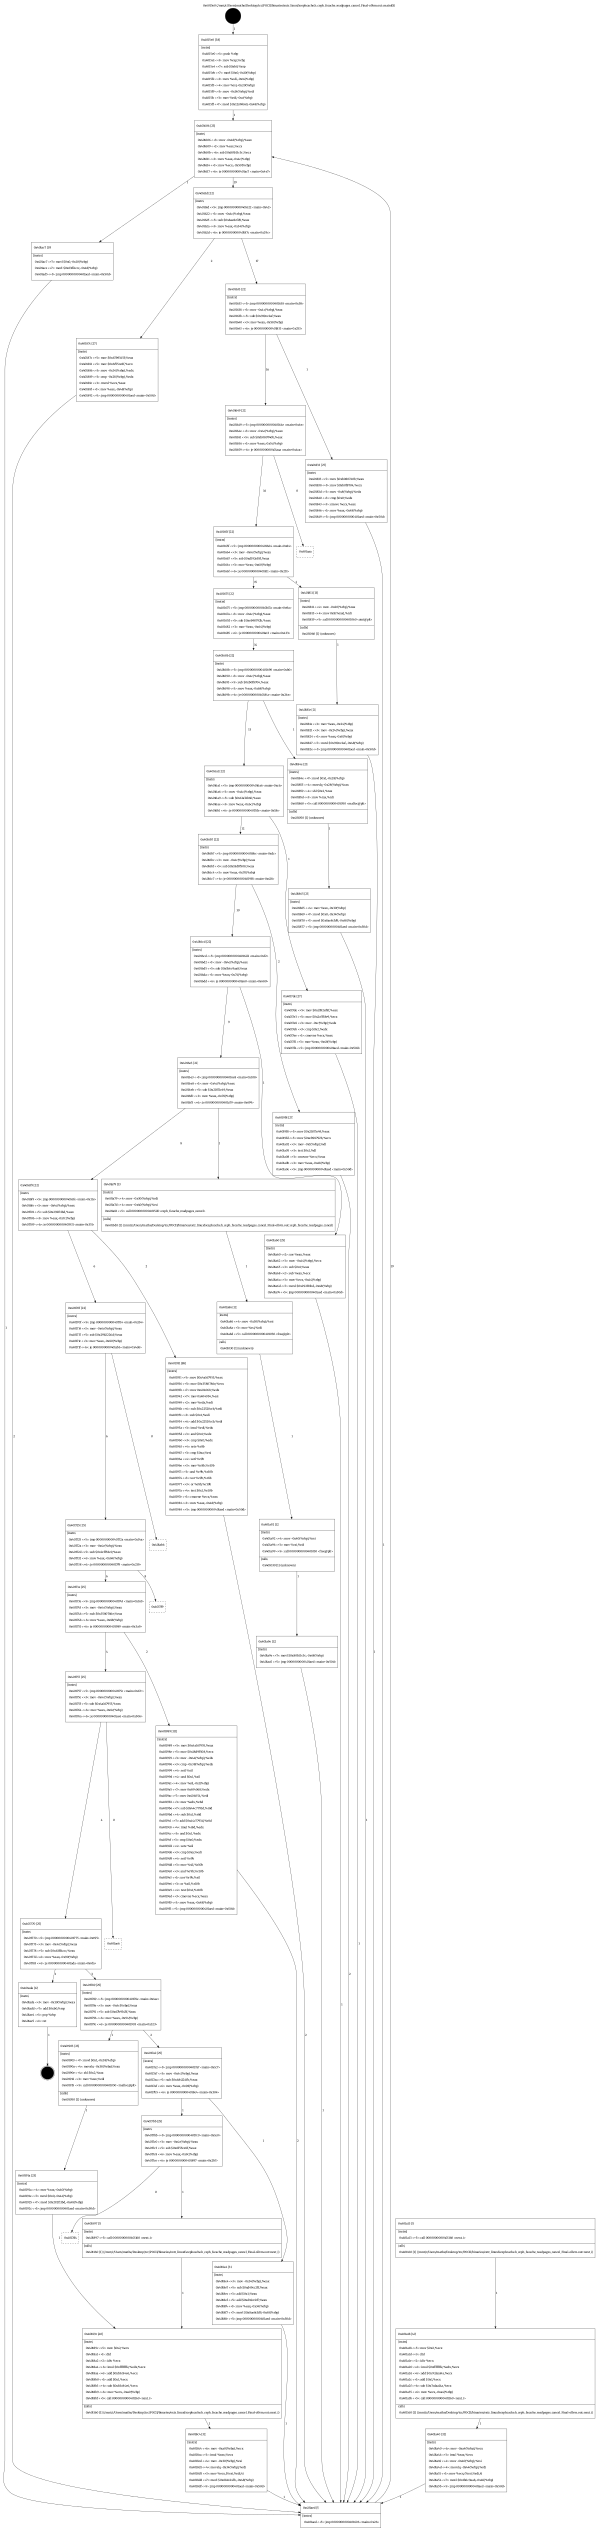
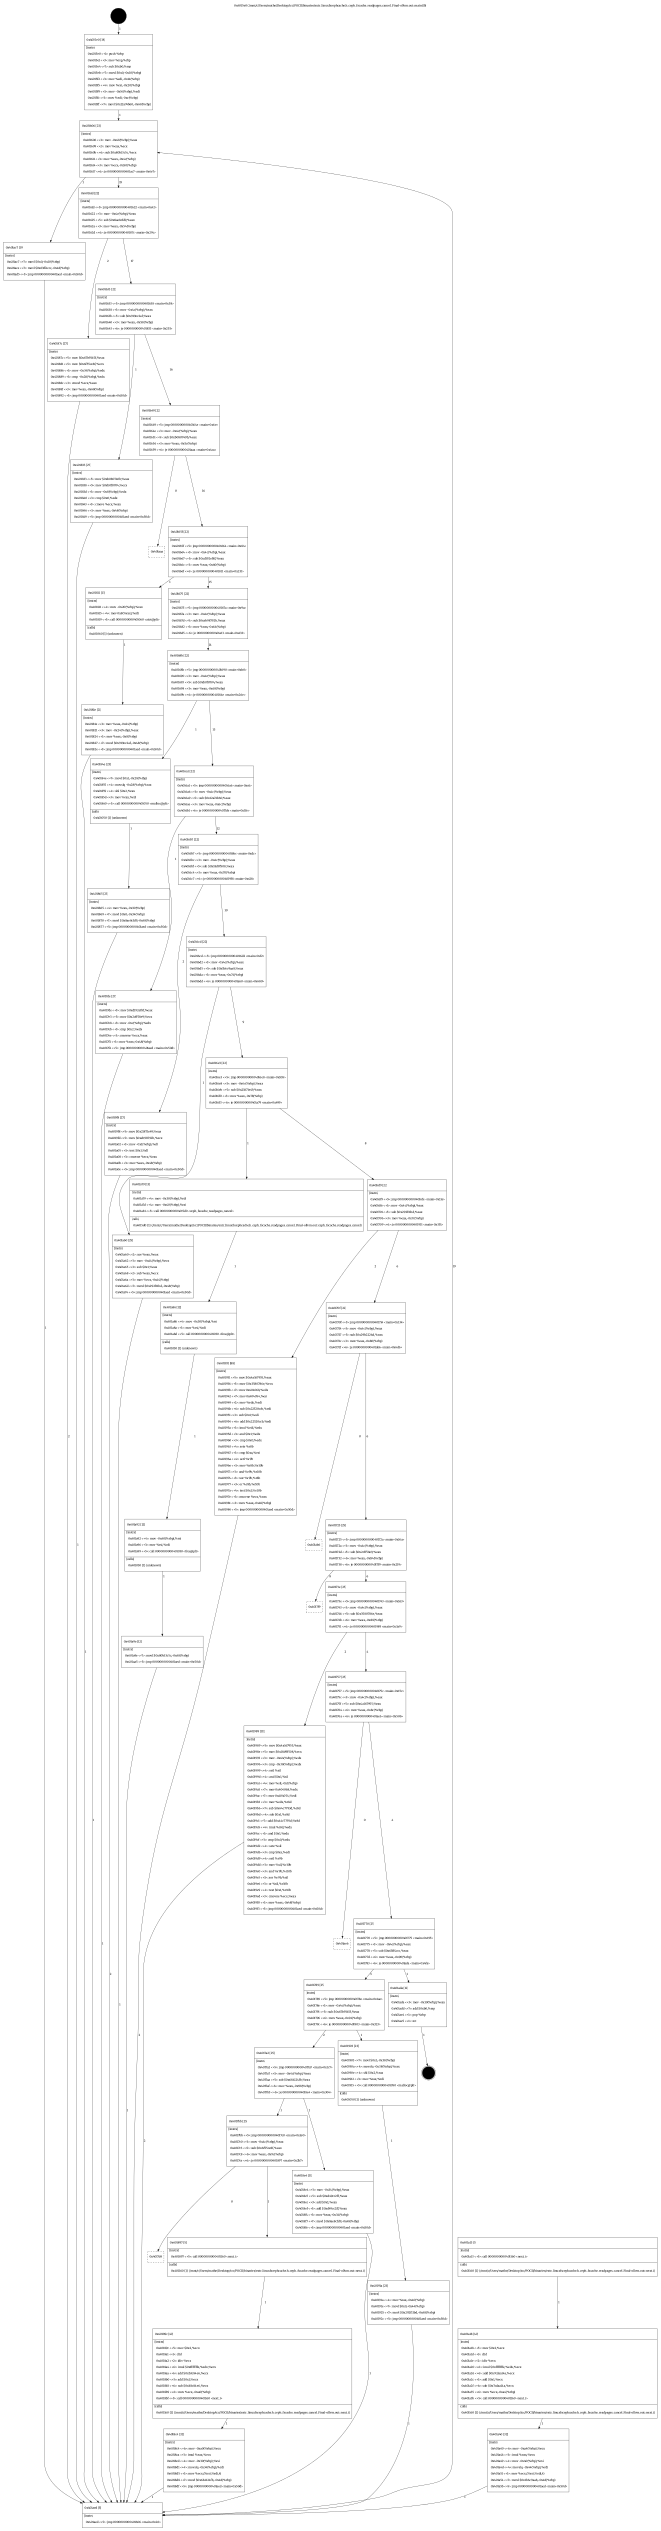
edge "0x40191a [23]" -> "0x40189c [40]": now "0x40191a [23]" -> "0x401aed [5]"
